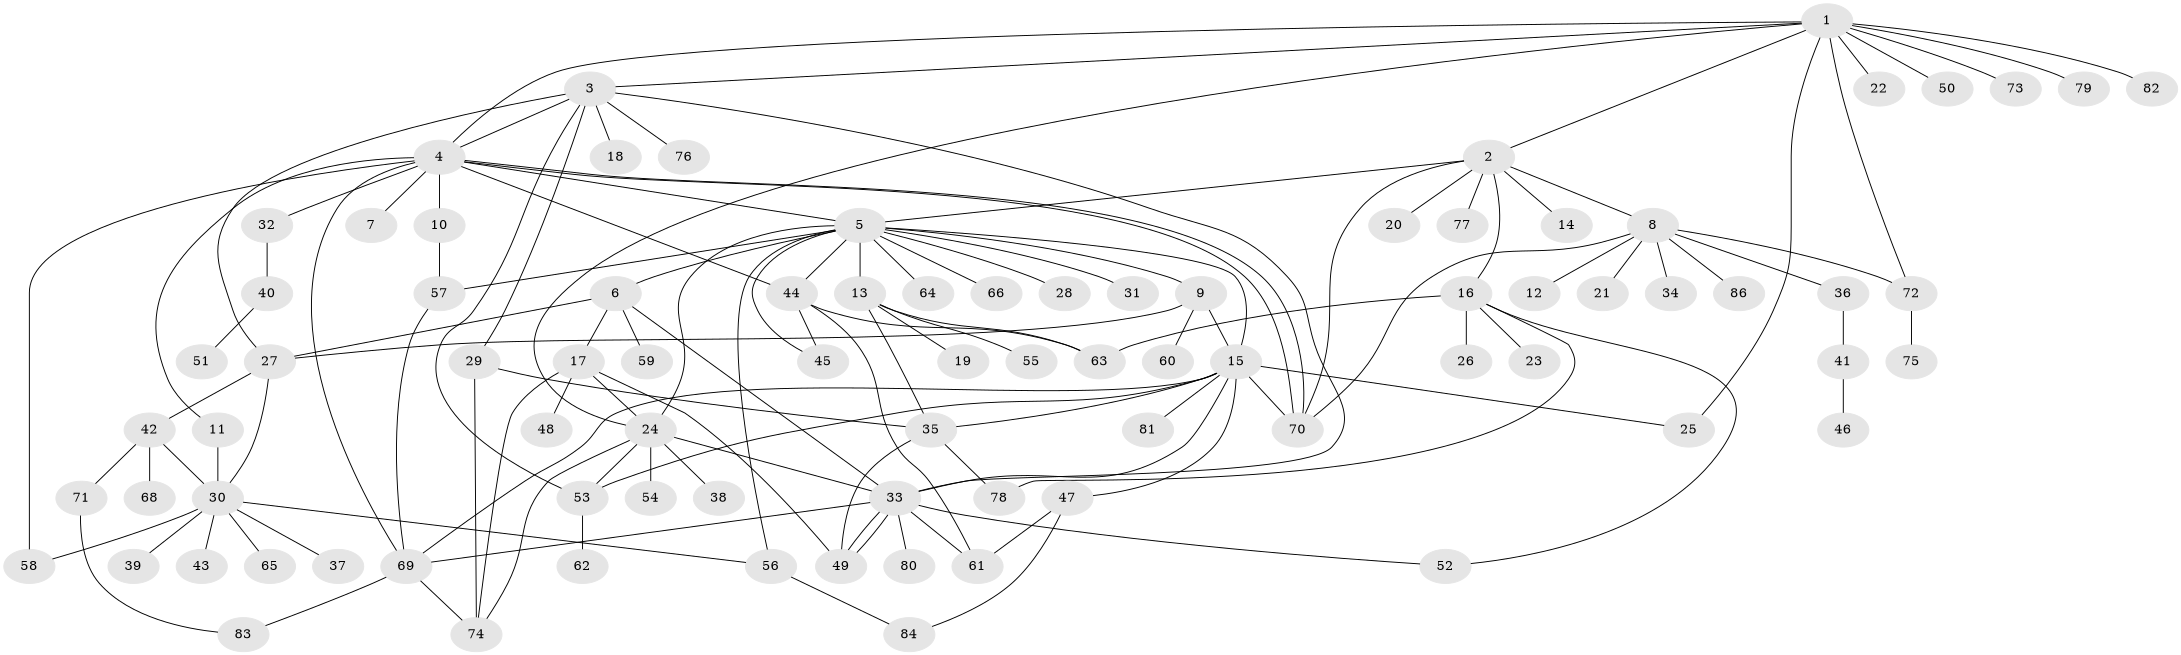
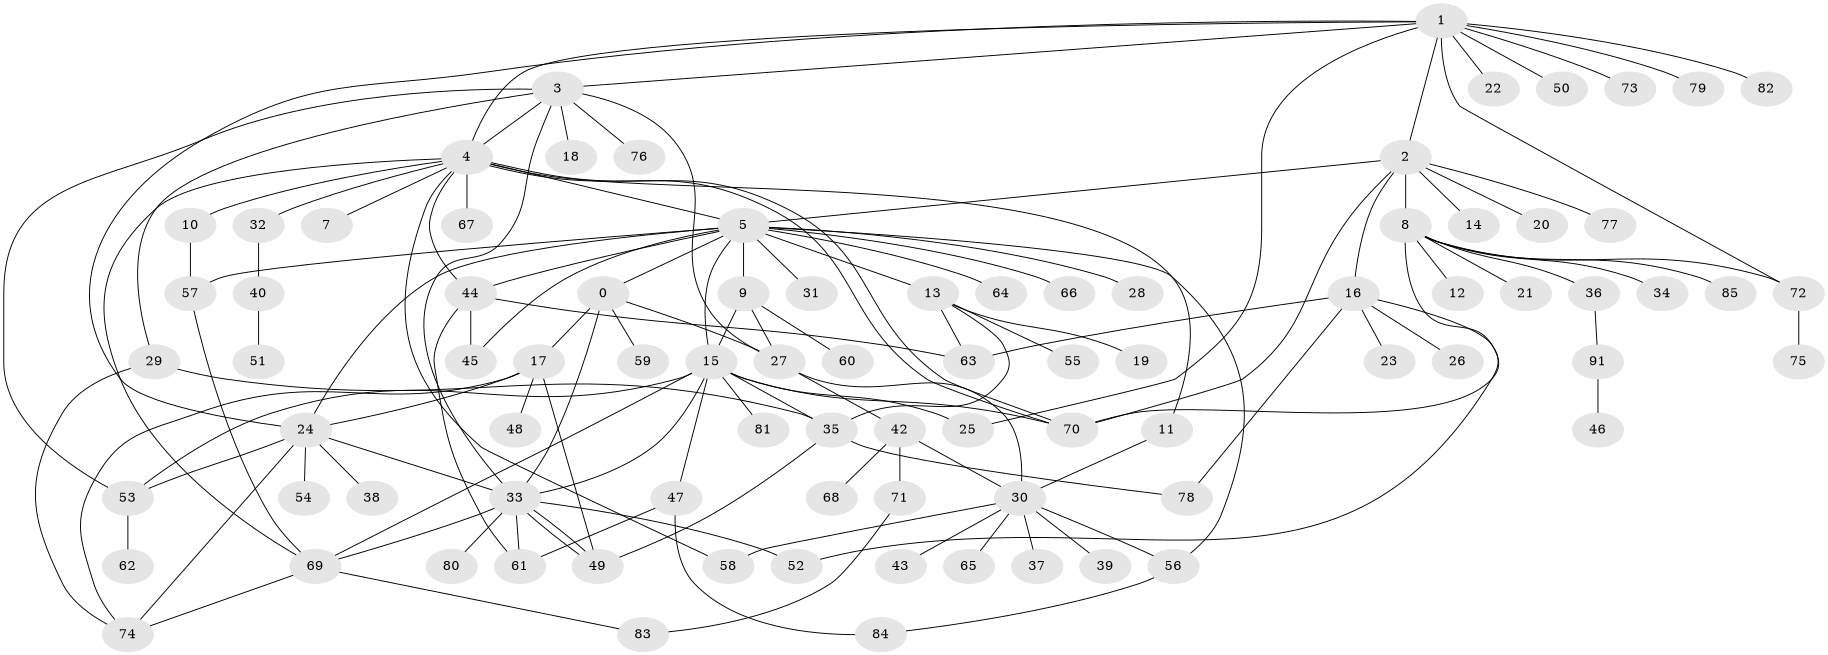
node "67": added
node "6": label "6" -> "0"
node "86": label "86" -> "85"
node "41": label "41" -> "91"
